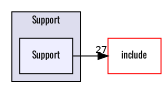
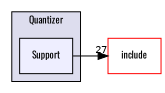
cluster "Support": label "Support" -> "Quantizer"
